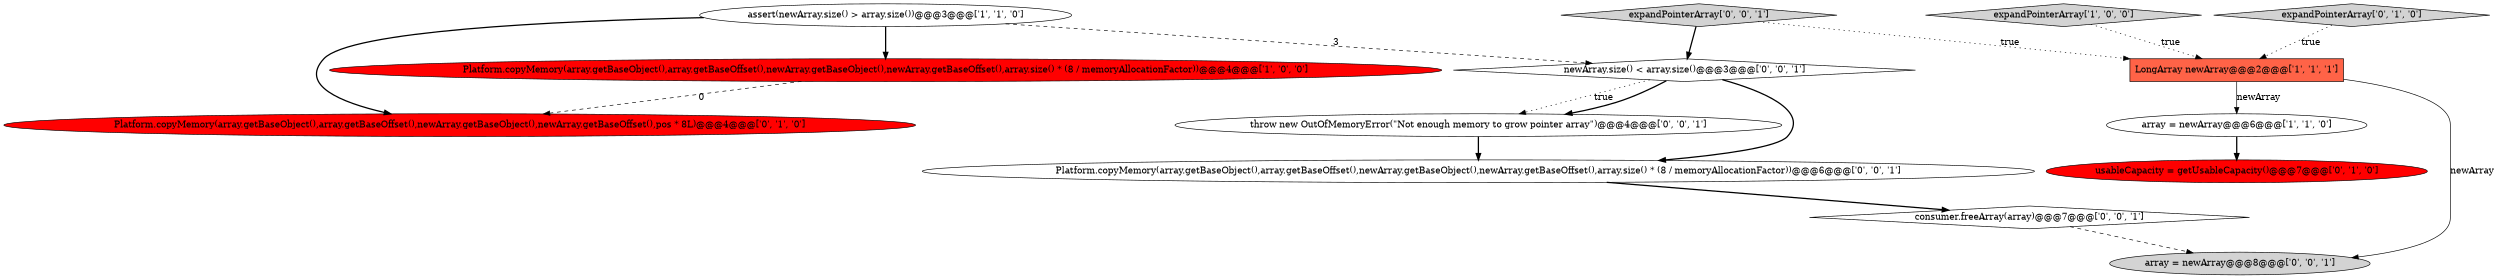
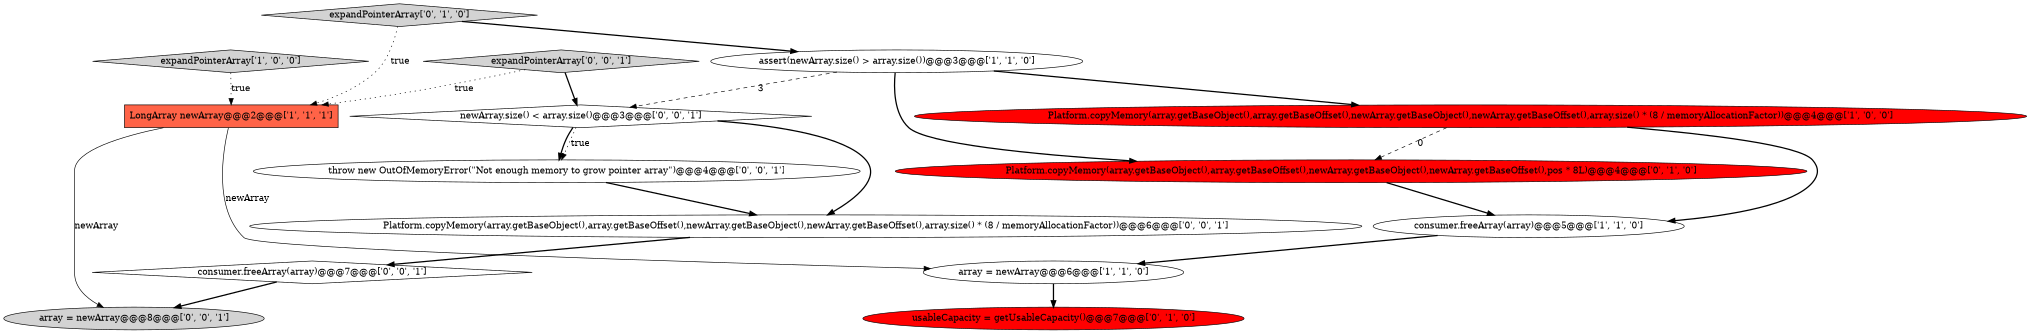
edge "expandPointerArray['0', '1', '0']" -> "assert(newArray.size() > array.size())@@@3@@@['1', '1', '0']": added
node "consumer.freeArray(array)@@@5@@@['1', '1', '0']": added
edge "consumer.freeArray(array)@@@7@@@['0', '0', '1']" -> "array = newArray@@@8@@@['0', '0', '1']": style dashed -> bold
